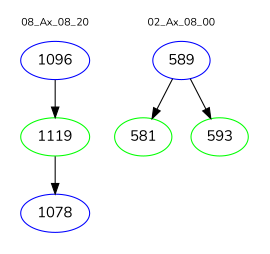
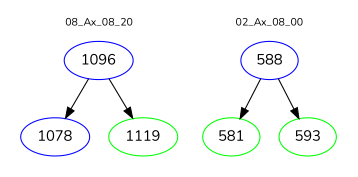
node "589": label "589" -> "588"
edge "1119" -> "1078": now "1096" -> "1078"
